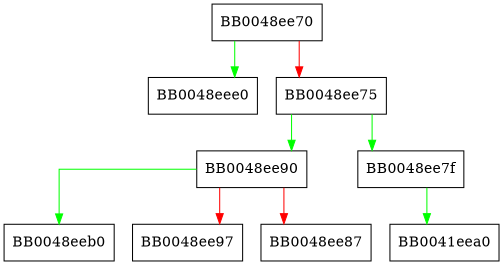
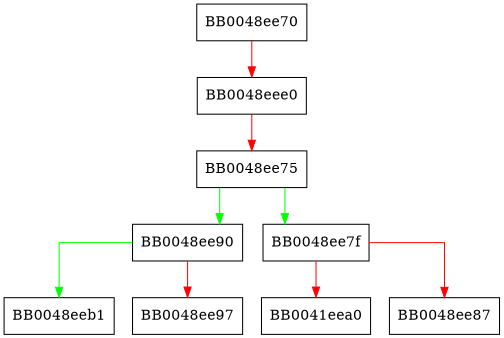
edge "BB0048ee70" -> "BB0048eee0": color green -> red
edge "BB0048ee70" -> "BB0048ee75": now "BB0048eee0" -> "BB0048ee75"
edge "BB0048ee90" -> "BB0048ee87": now "BB0048ee7f" -> "BB0048ee87"
edge "BB0048ee7f" -> "BB0041eea0": color green -> red
node "BB0048eeb0": label "BB0048eeb0" -> "BB0048eeb1"
